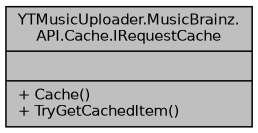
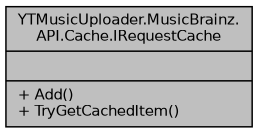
node "YTMusicUploader.MusicBrainz.": text "+ Cache()" -> "+ Add()"
